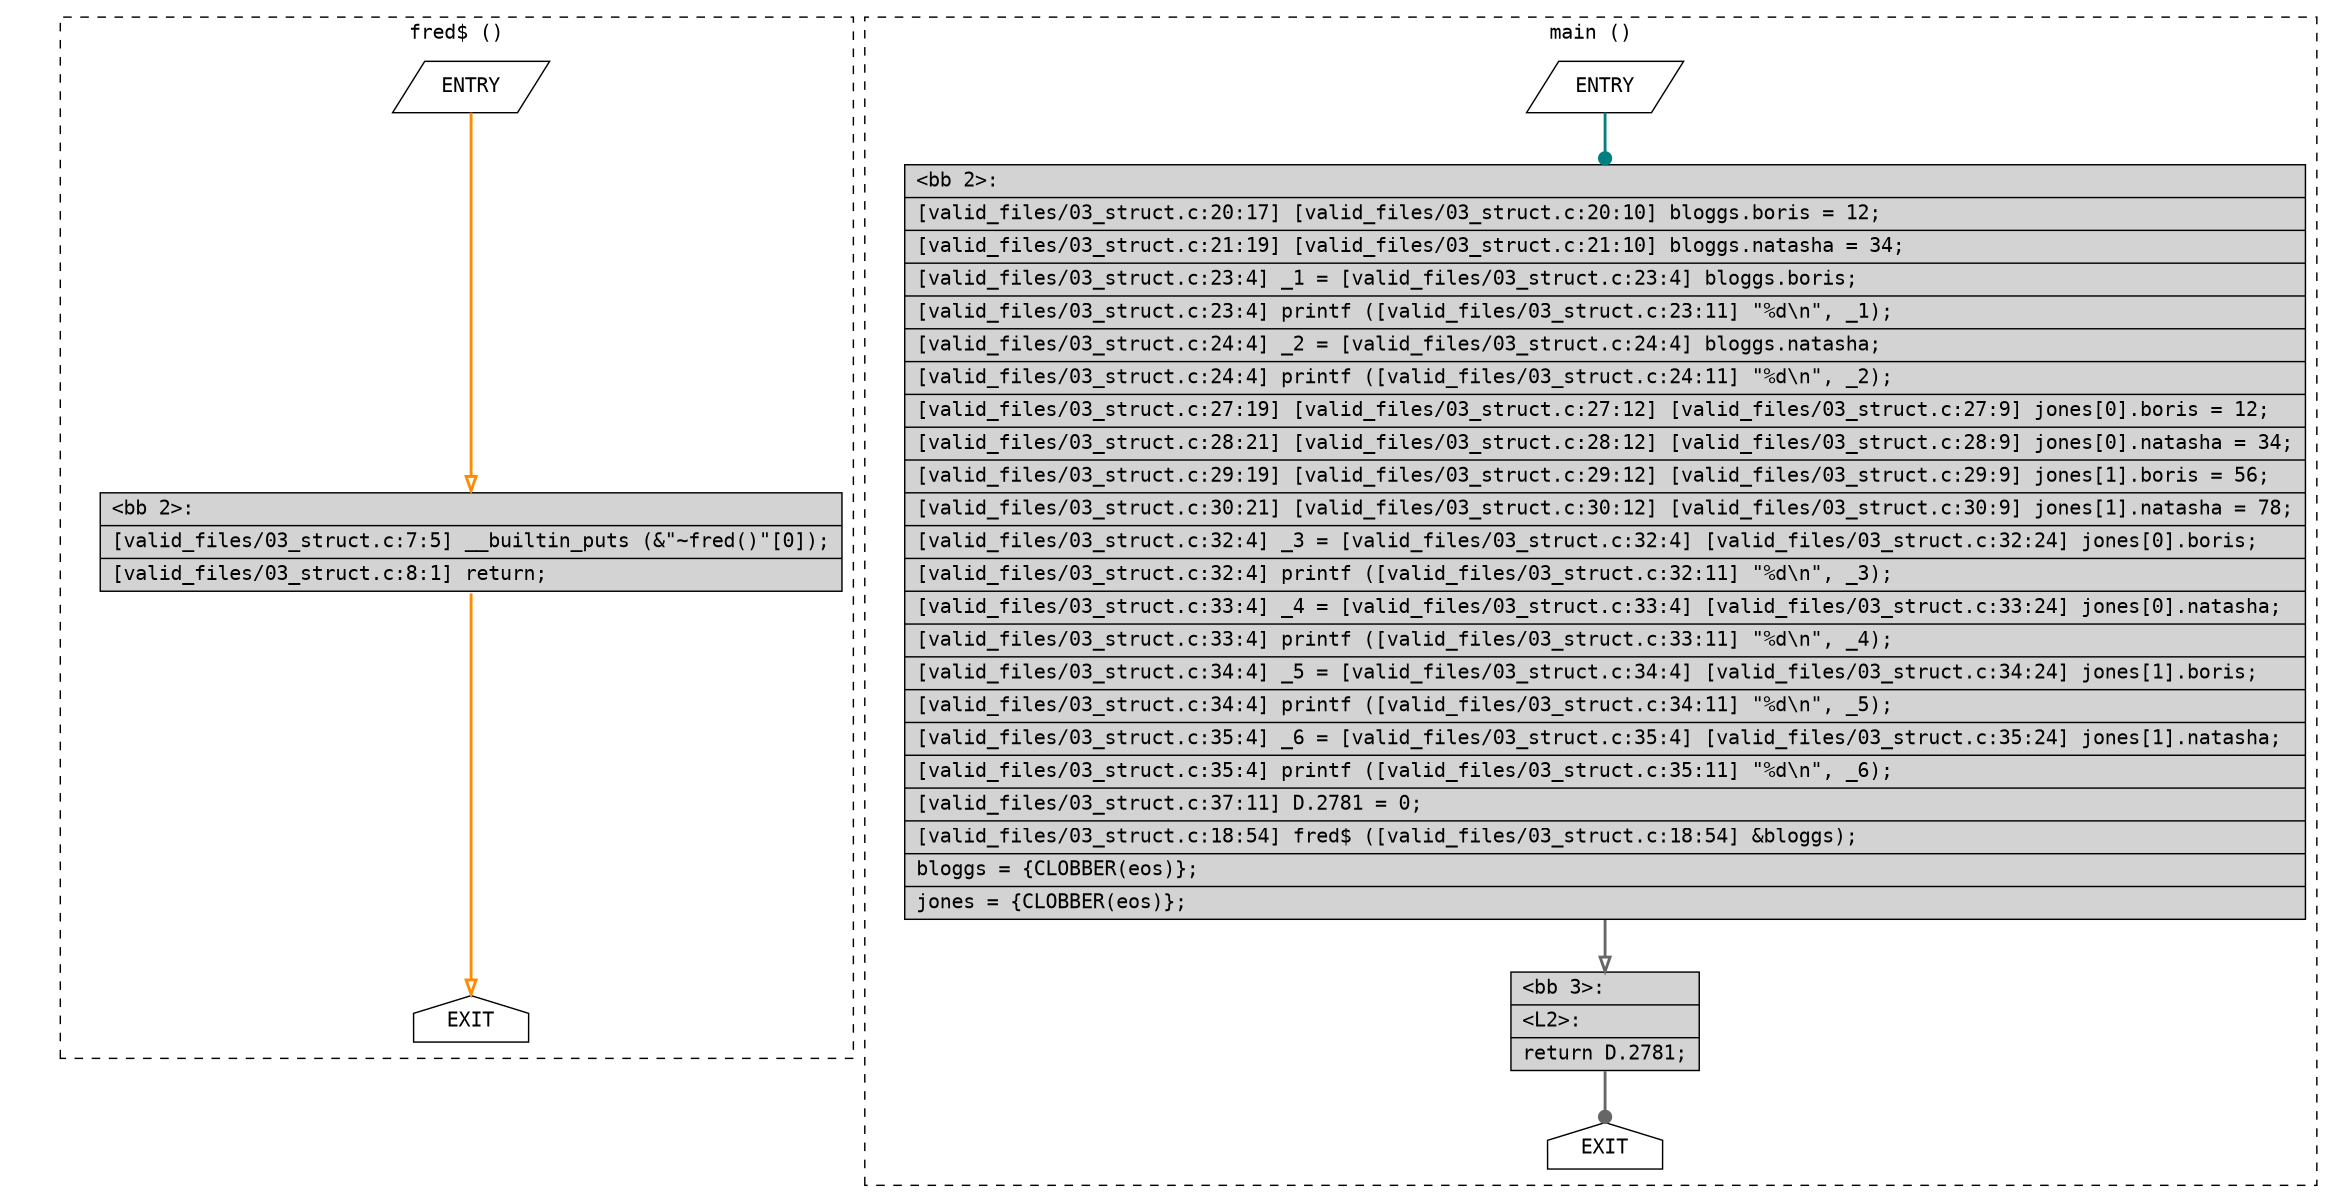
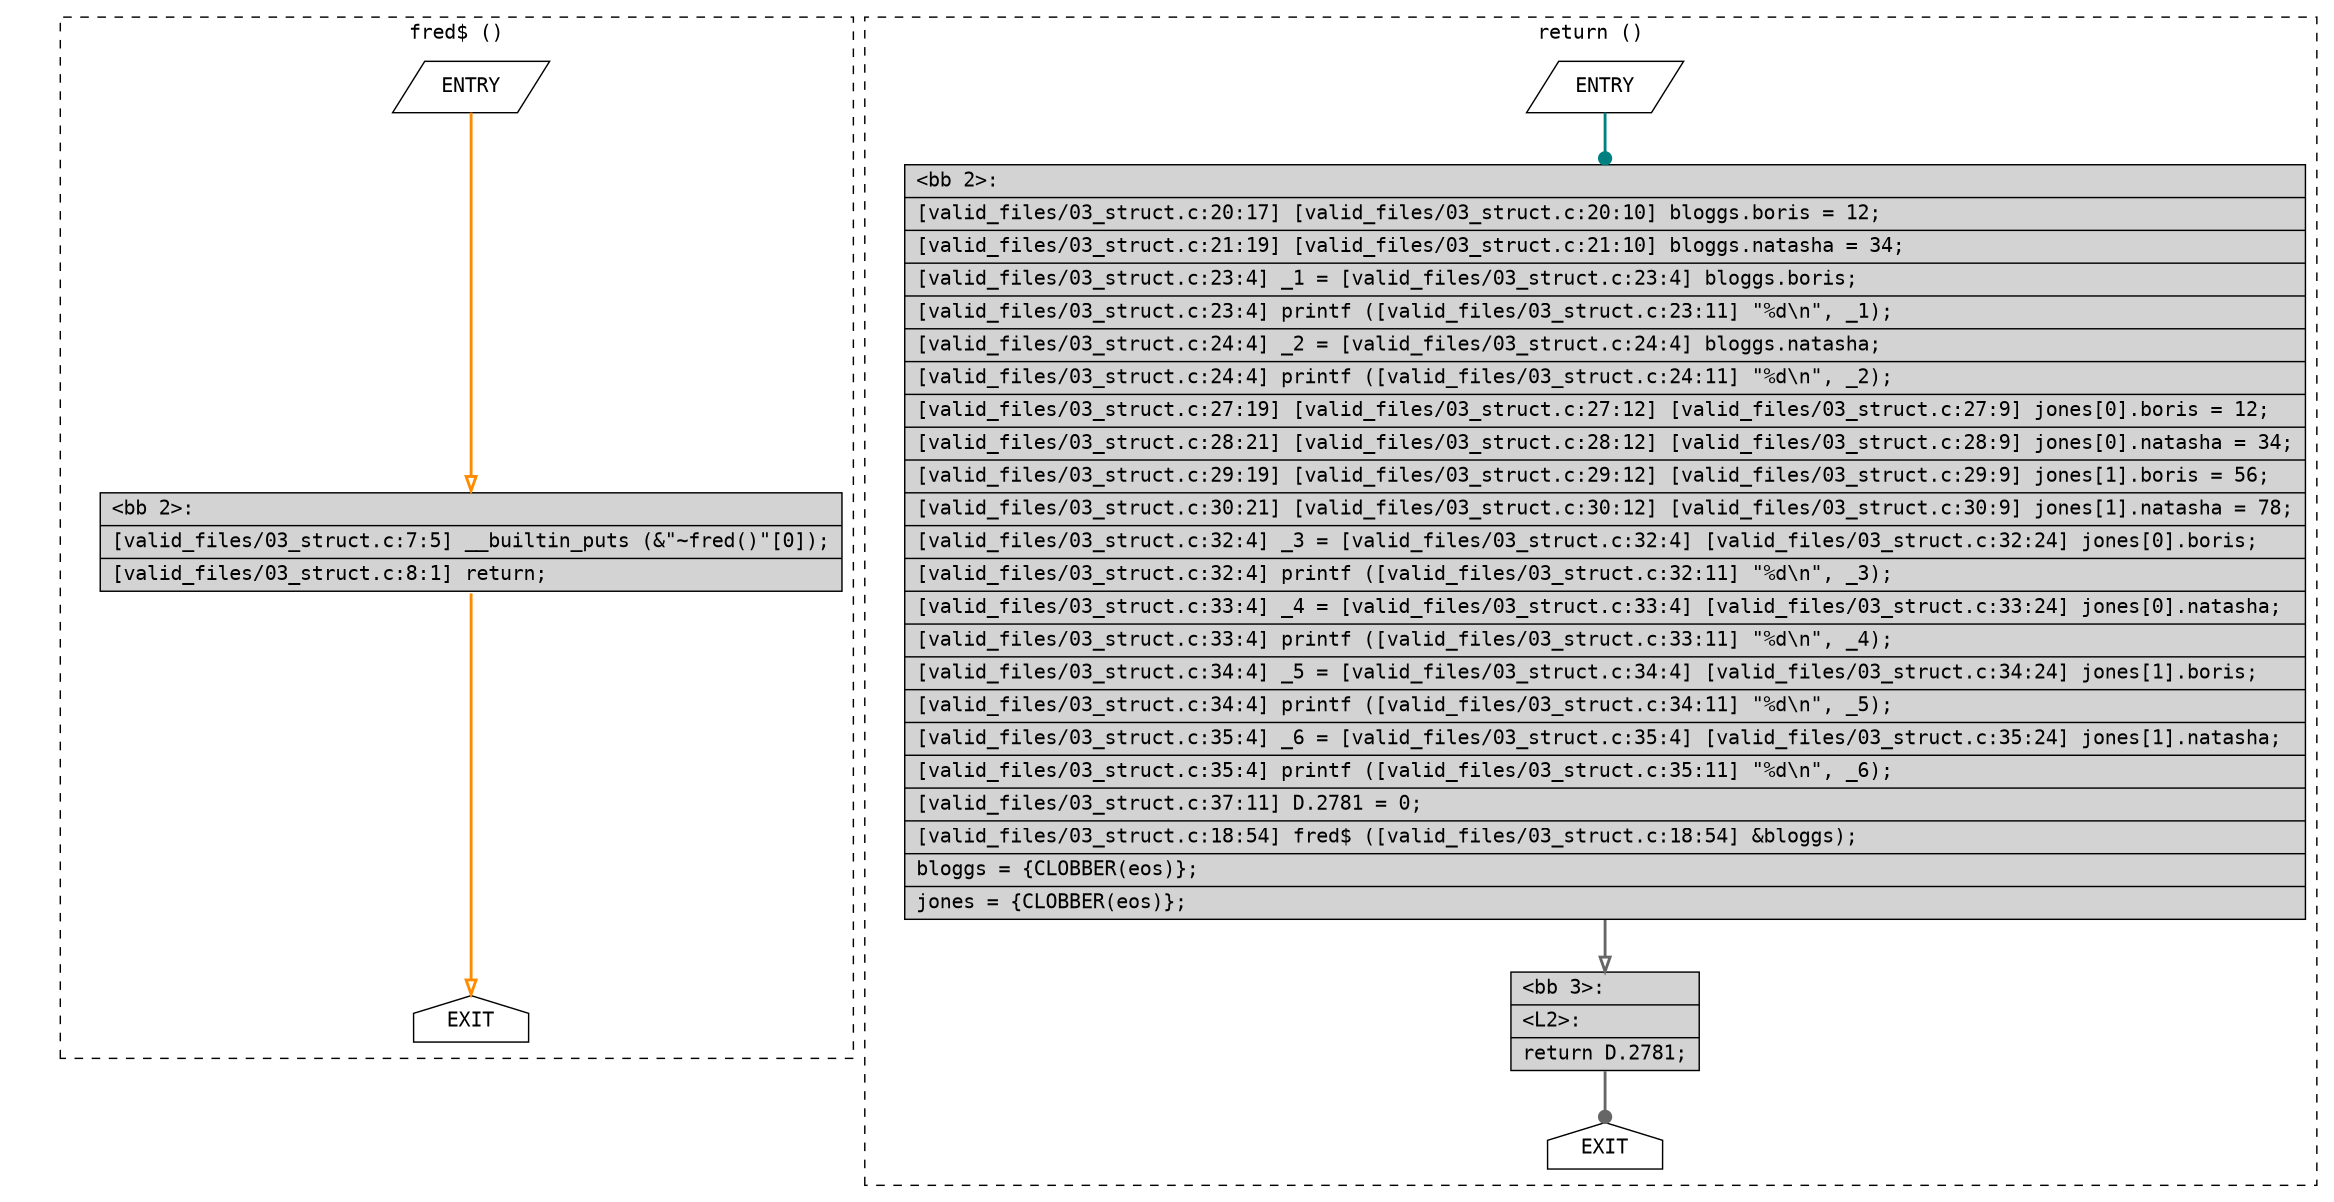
cluster "main ()": label "main ()" -> "return ()"
